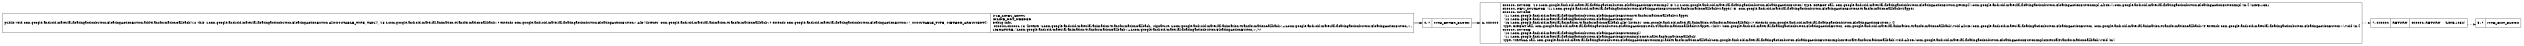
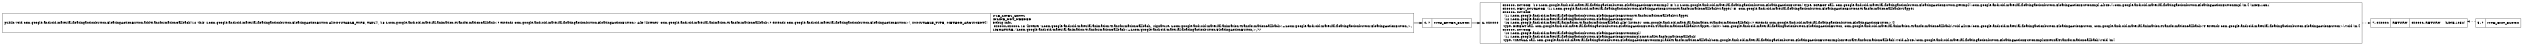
edge "7: 0x000c" -> "5: ?": reversed
